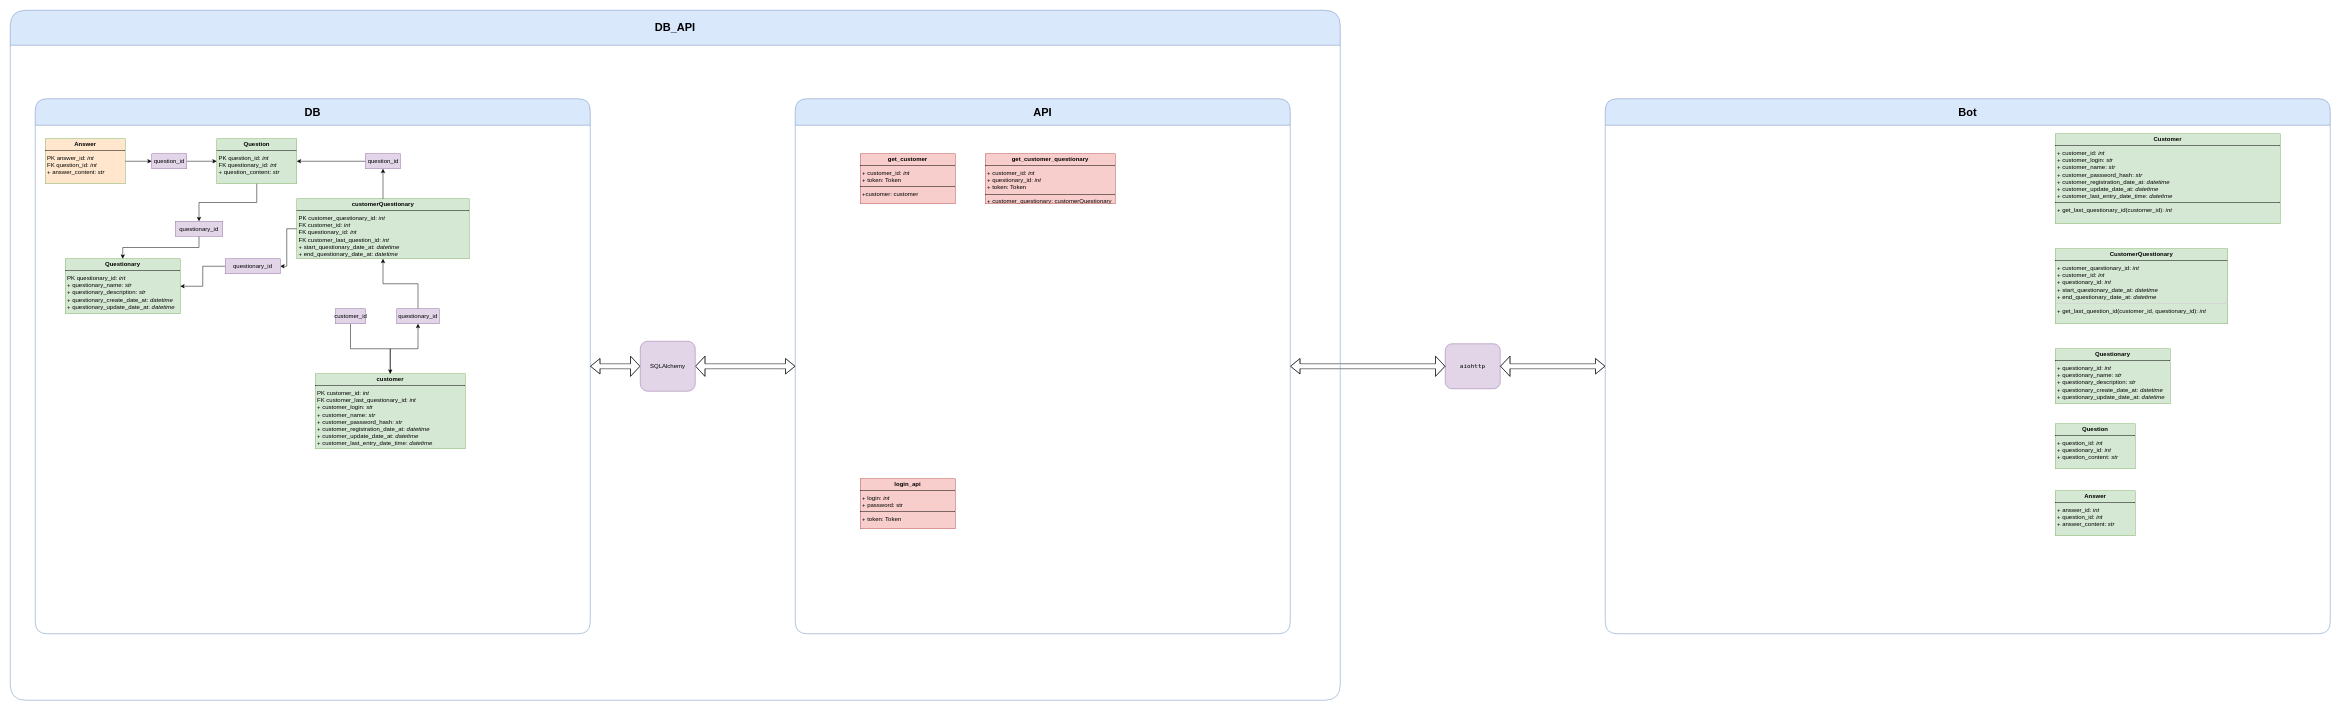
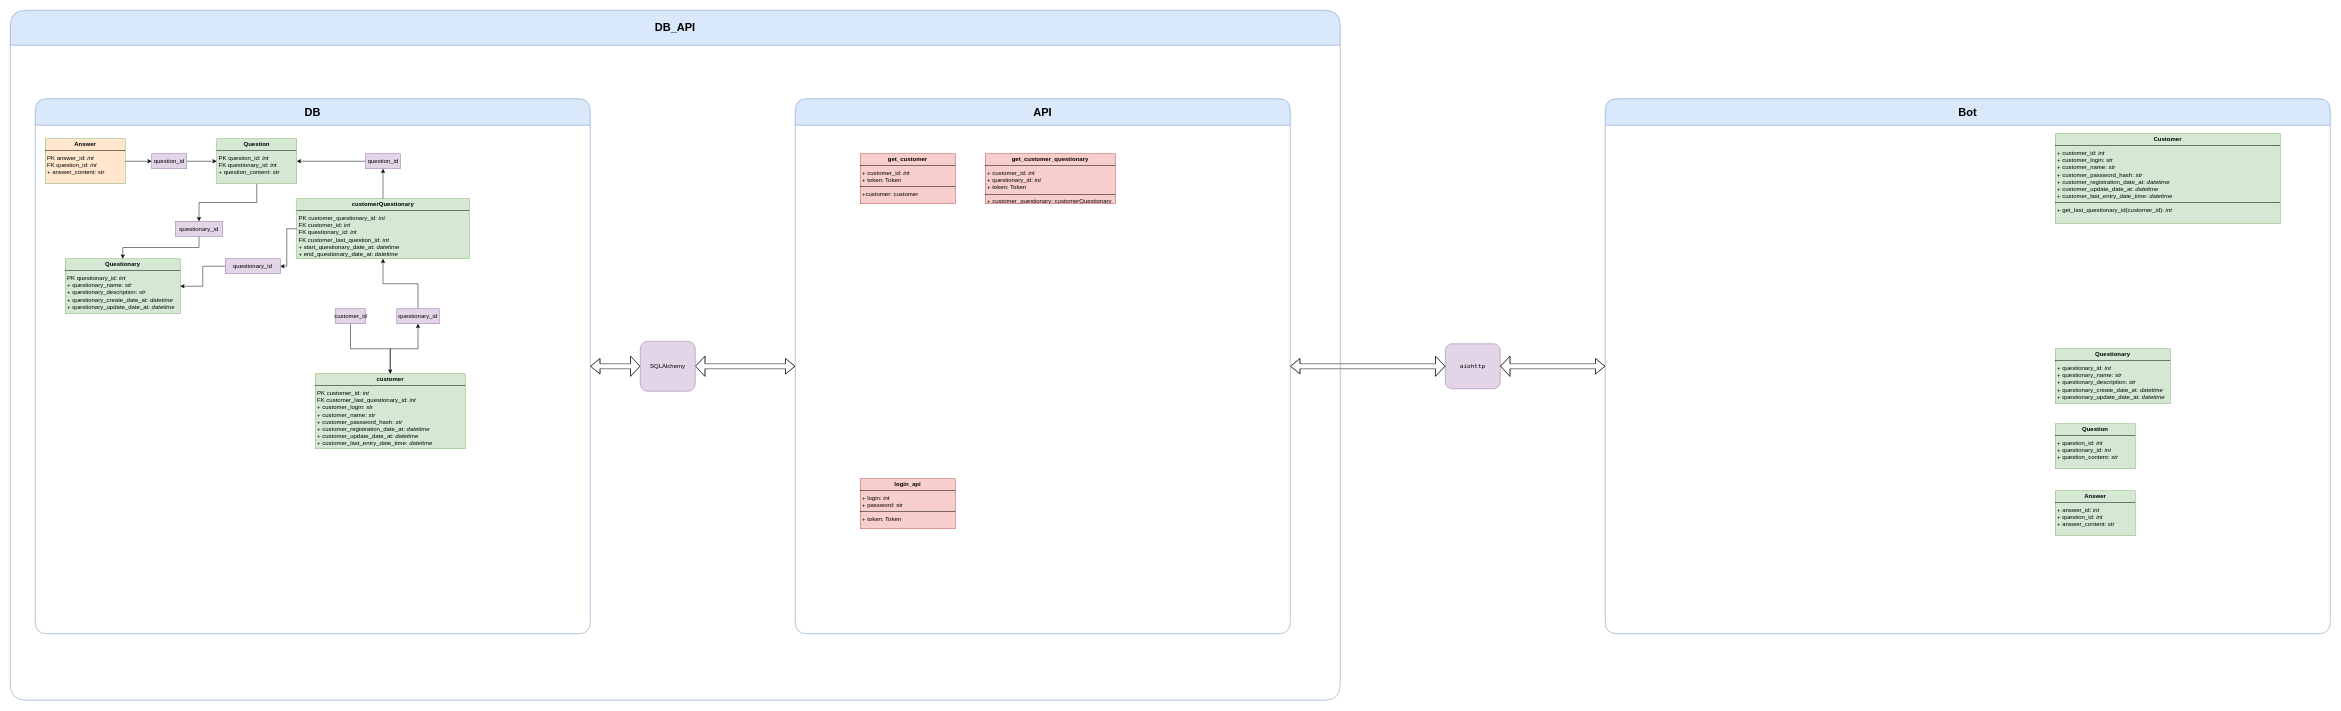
node "CustomerQuestionary + customer_questionary_id: int + customer_id: int + questionary_id: int + start_questionary_date_at: datetime + end_questionary_date_at: datetime + get_last_question_id(customer_id, questionary_id): int": removed
